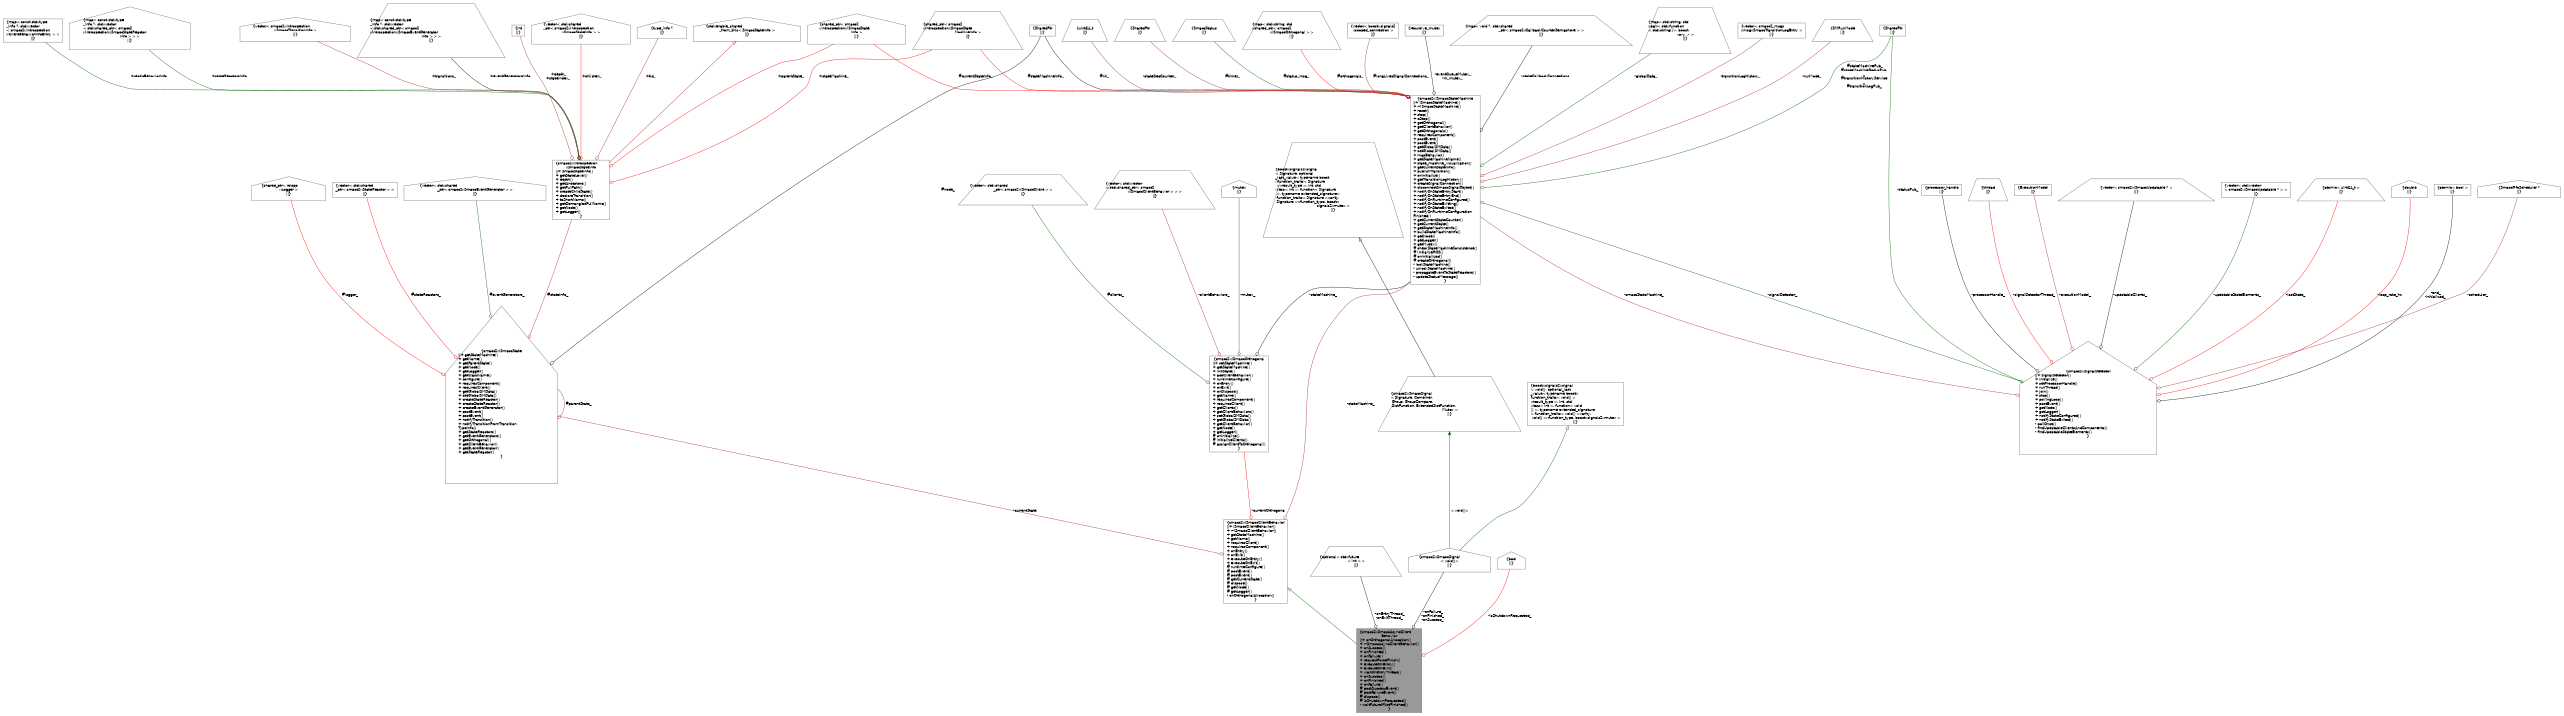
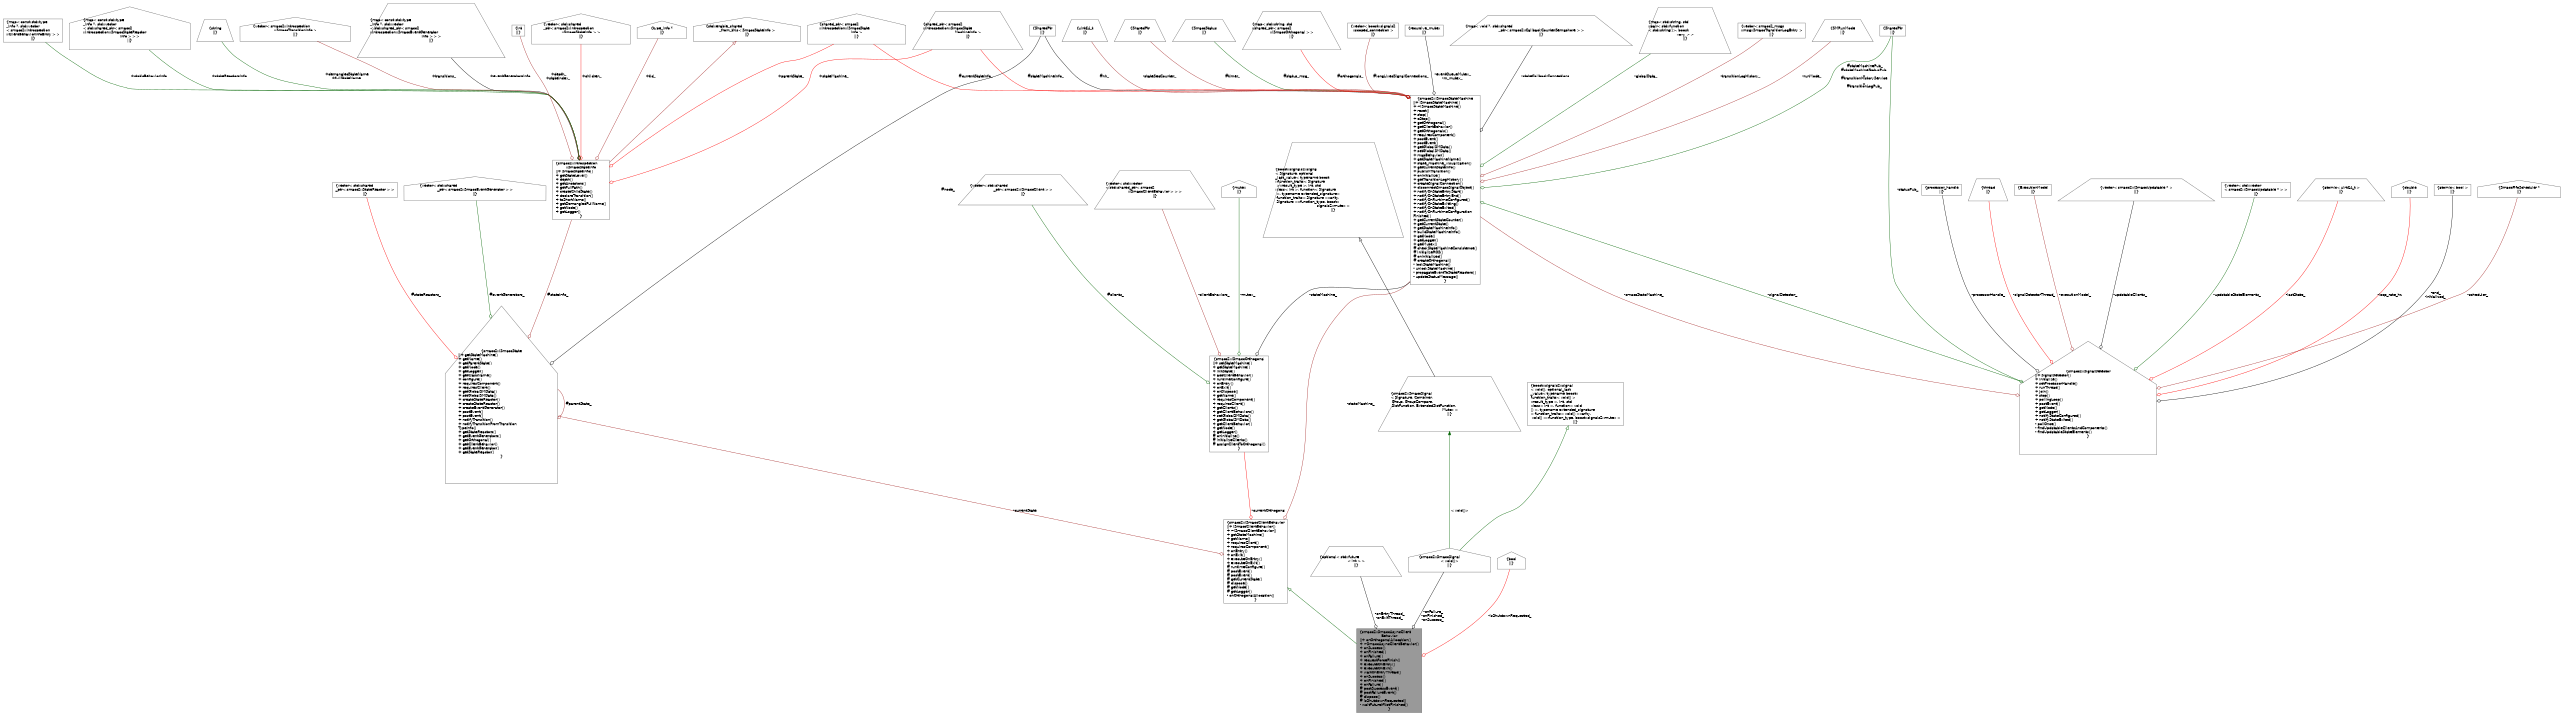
node "{string ||}": added
node "{shared_ptr< rclcpp ::Logger > ||}": removed
